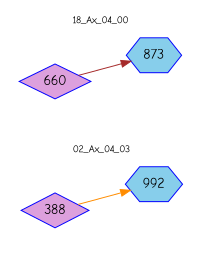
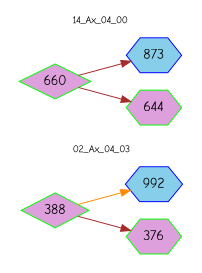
cluster "18_Ax_04_00": label "18_Ax_04_00" -> "14_Ax_04_00"
node "660": color blue -> green
node "644": added
node "388": color blue -> green
node "376": added
